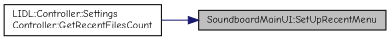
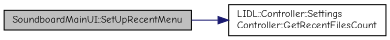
edge "LIDL::Controller::Settings Controller::GetRecentFilesCount" -> "SoundboardMainUI::SetUpRecentMenu": reversed
